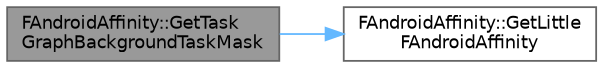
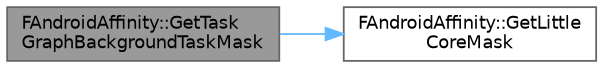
node "FAndroidAffinity::GetLittle FAndroidAffinity": label "FAndroidAffinity::GetLittle FAndroidAffinity" -> "FAndroidAffinity::GetLittle CoreMask"
